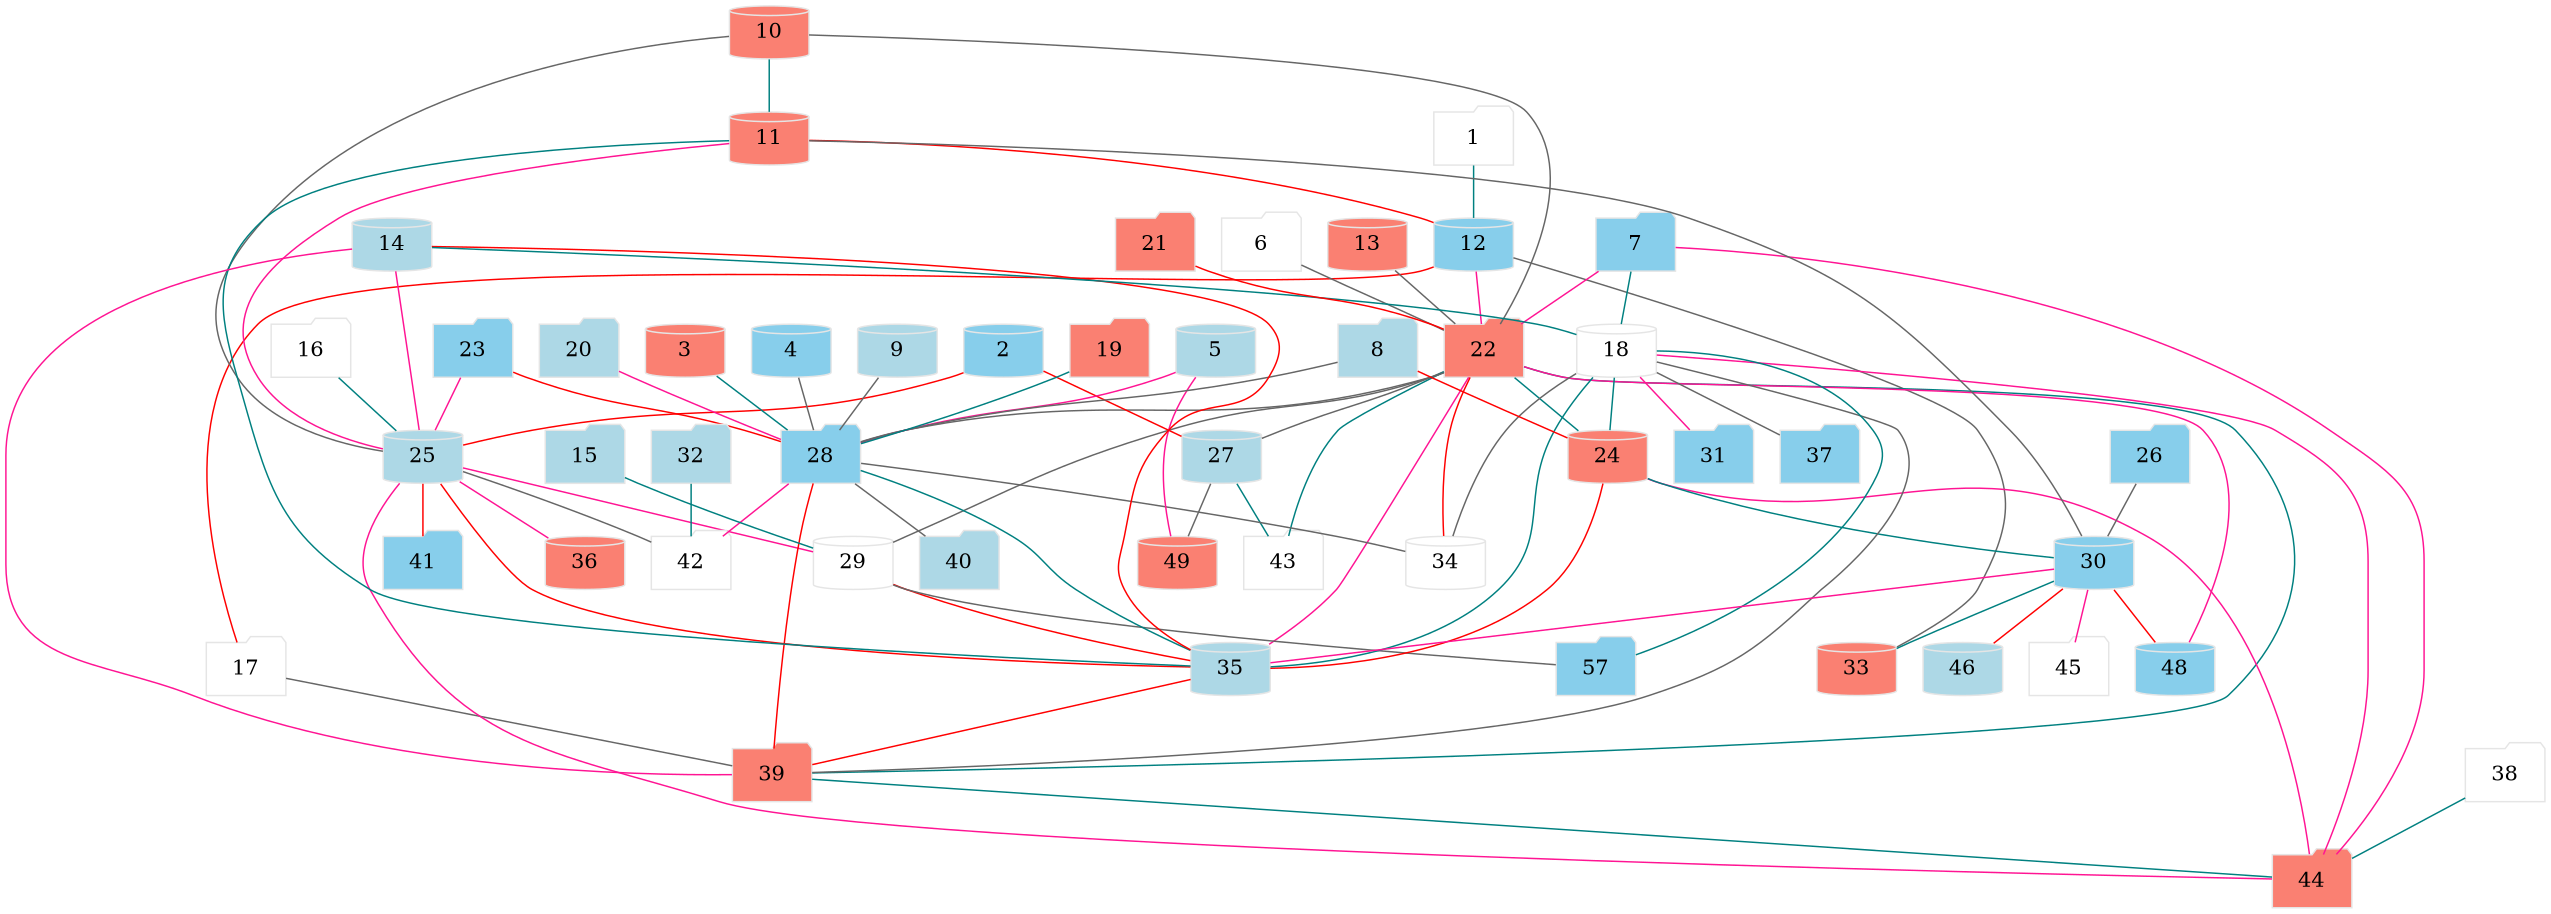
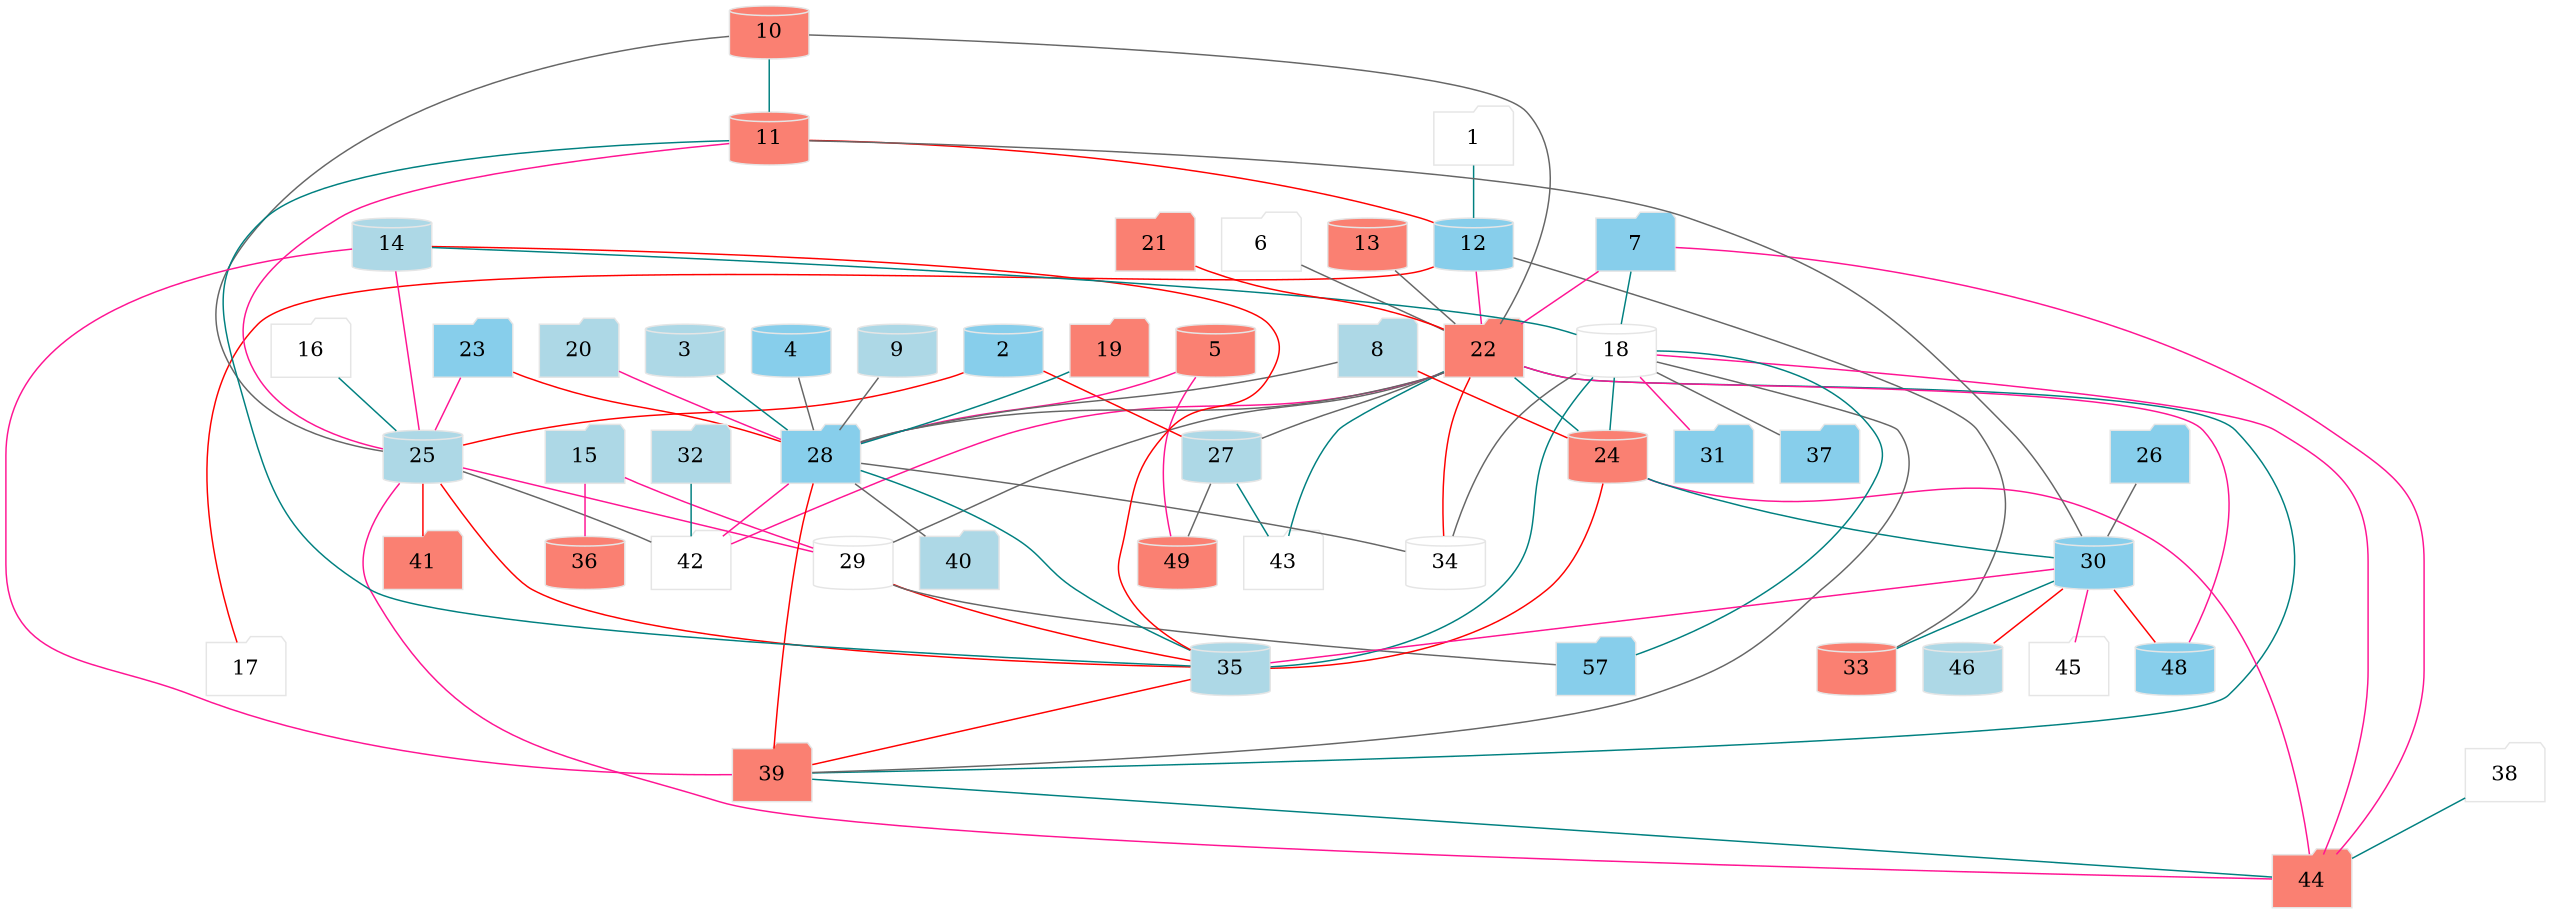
node "3": fillcolor salmon -> lightblue
node "5": fillcolor lightblue -> salmon
edge "25" -- "36": now "15" -- "36"
edge "15" -- "29": color teal -> deeppink
edge "22" -- "35": now "22" -- "42"
node "41": fillcolor skyblue -> salmon
edge "17" -- "39": removed
